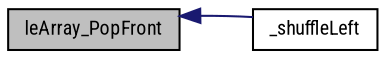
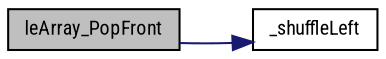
edge "_shuffleLeft" -> "leArray_PopFront": reversed
